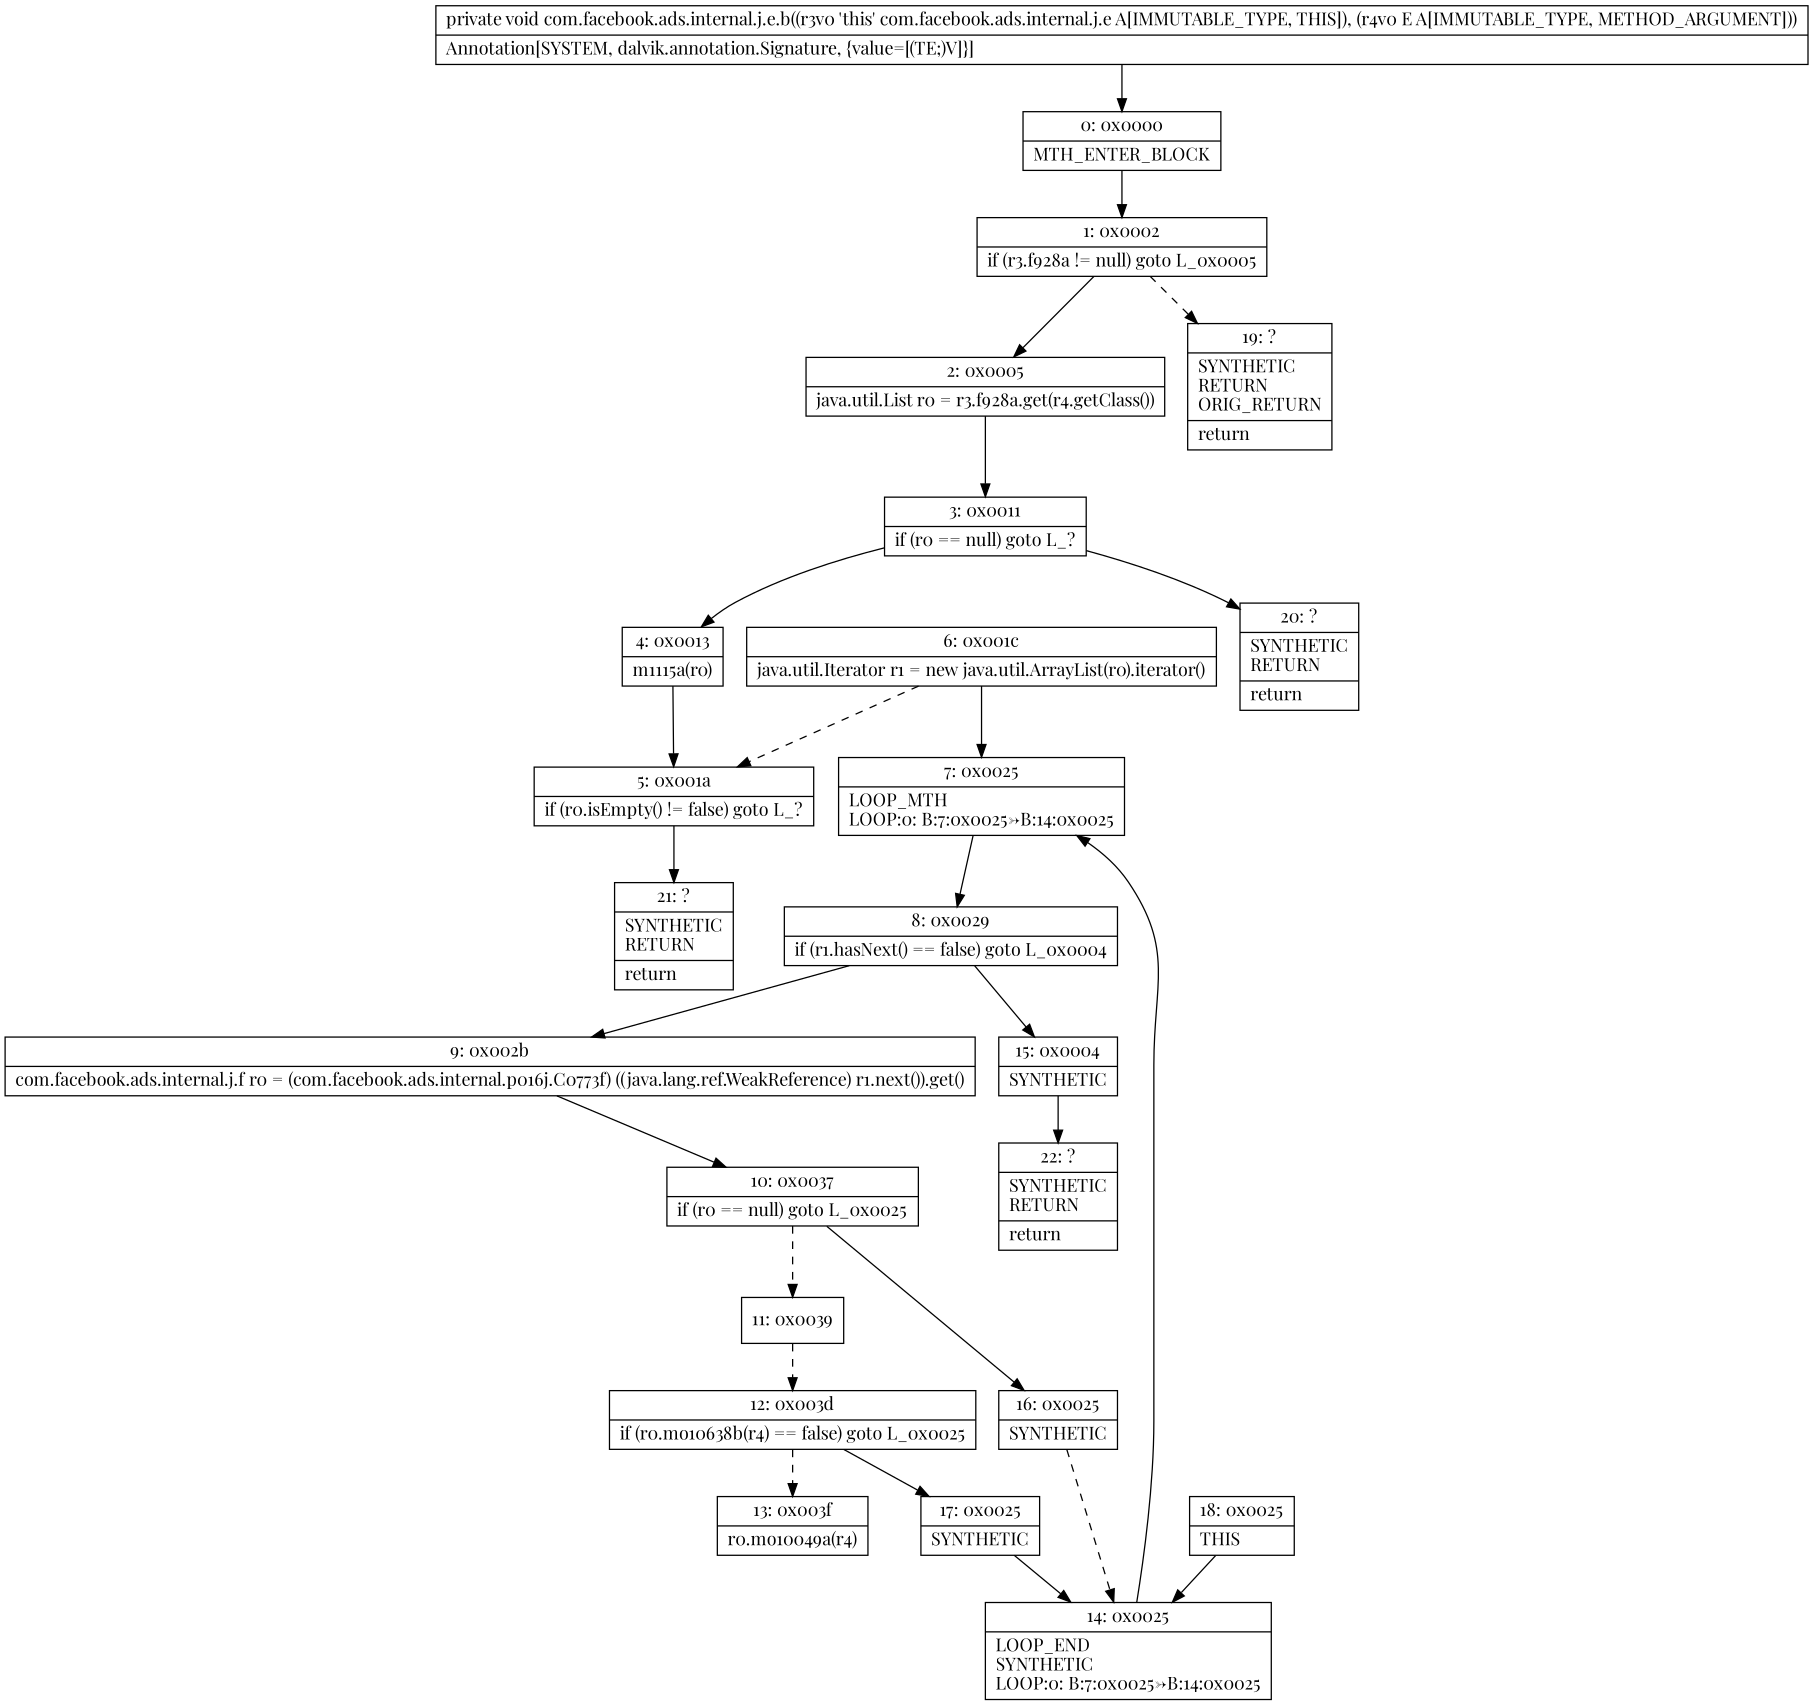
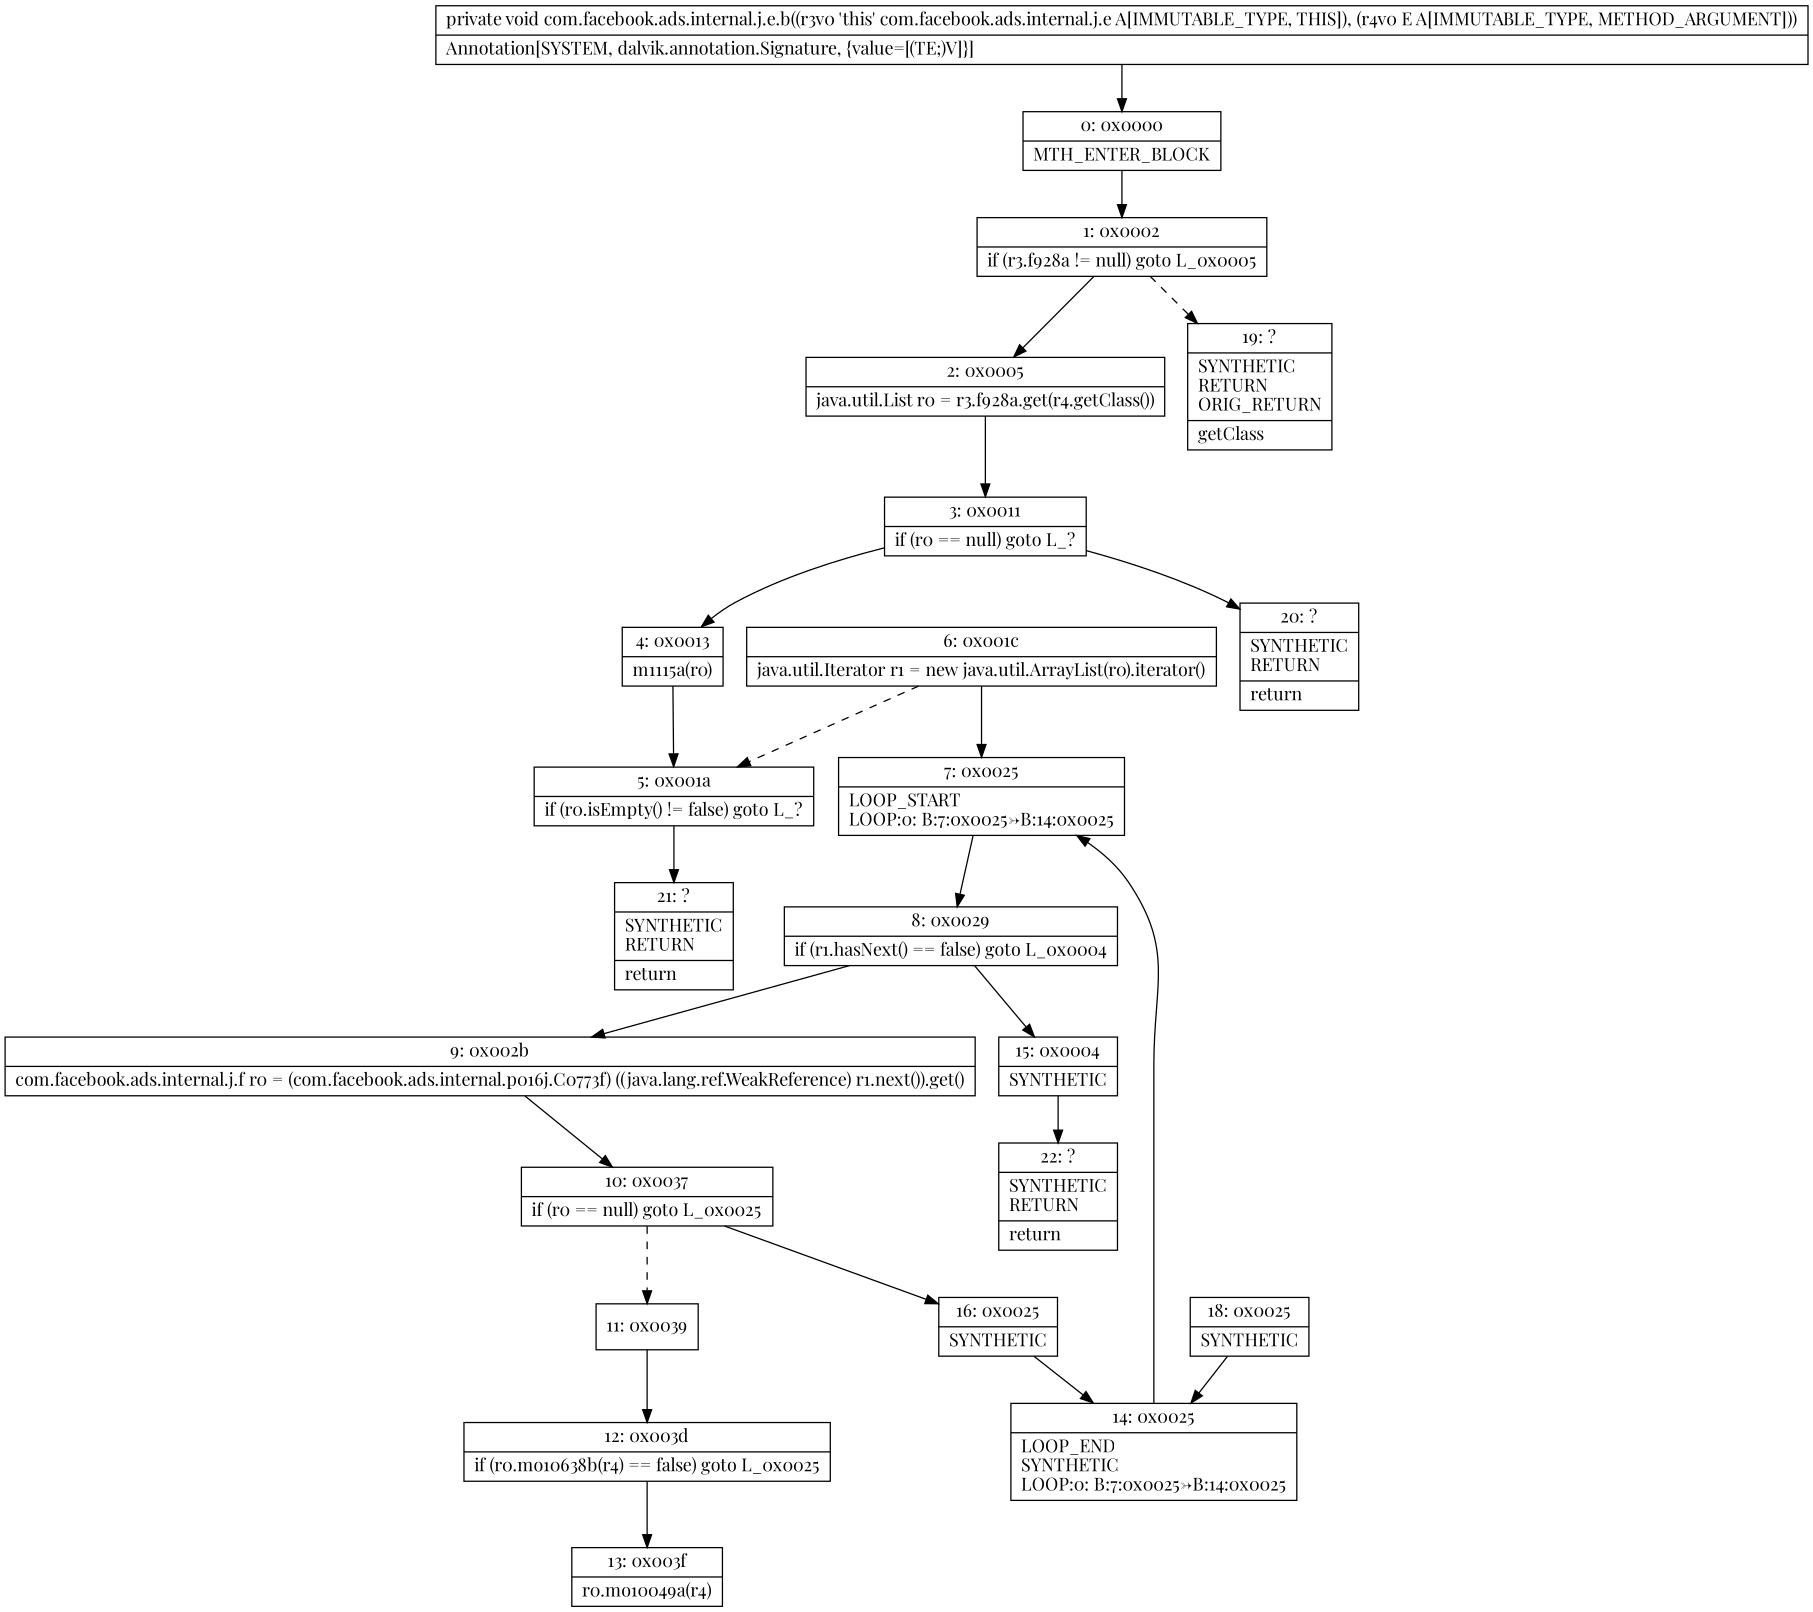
node "19: ?": text "return" -> "getClass"
node "7: 0x0025": text "LOOP_MTH" -> "LOOP_START"
edge "11: 0x0039" -> "12: 0x003d": style dashed -> solid
edge "12: 0x003d" -> "13: 0x003f": style dashed -> solid
edge "16: 0x0025" -> "14: 0x0025": style dashed -> solid
node "17: 0x0025": removed
node "18: 0x0025": text "THIS" -> "SYNTHETIC"
